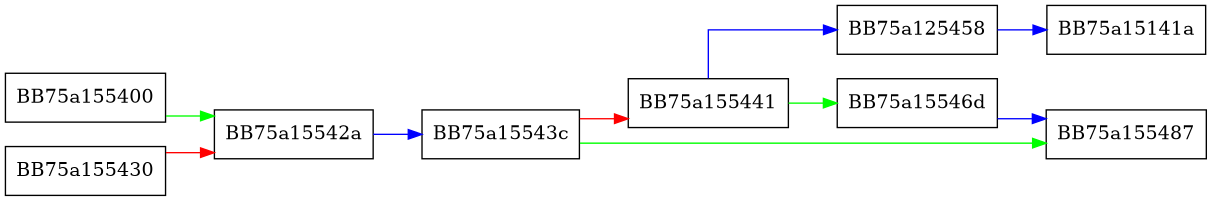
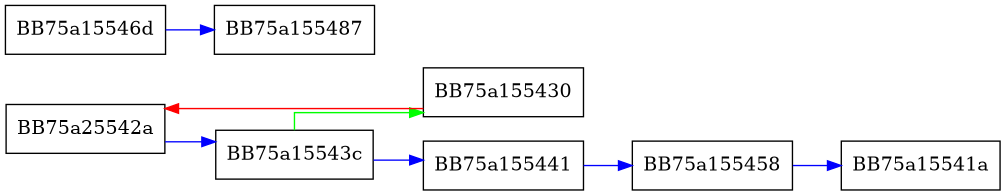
node "BB75a125458": label "BB75a125458" -> "BB75a155458"
node "BB75a15141a": label "BB75a15141a" -> "BB75a15541a"
node "BB75a155400": removed
edge "BB75a155441" -> "BB75a15546d": removed
edge "BB75a15543c" -> "BB75a155441": color red -> blue
node "BB75a15542a": label "BB75a15542a" -> "BB75a25542a"
edge "BB75a15543c" -> "BB75a155487": now "BB75a15543c" -> "BB75a155430"
